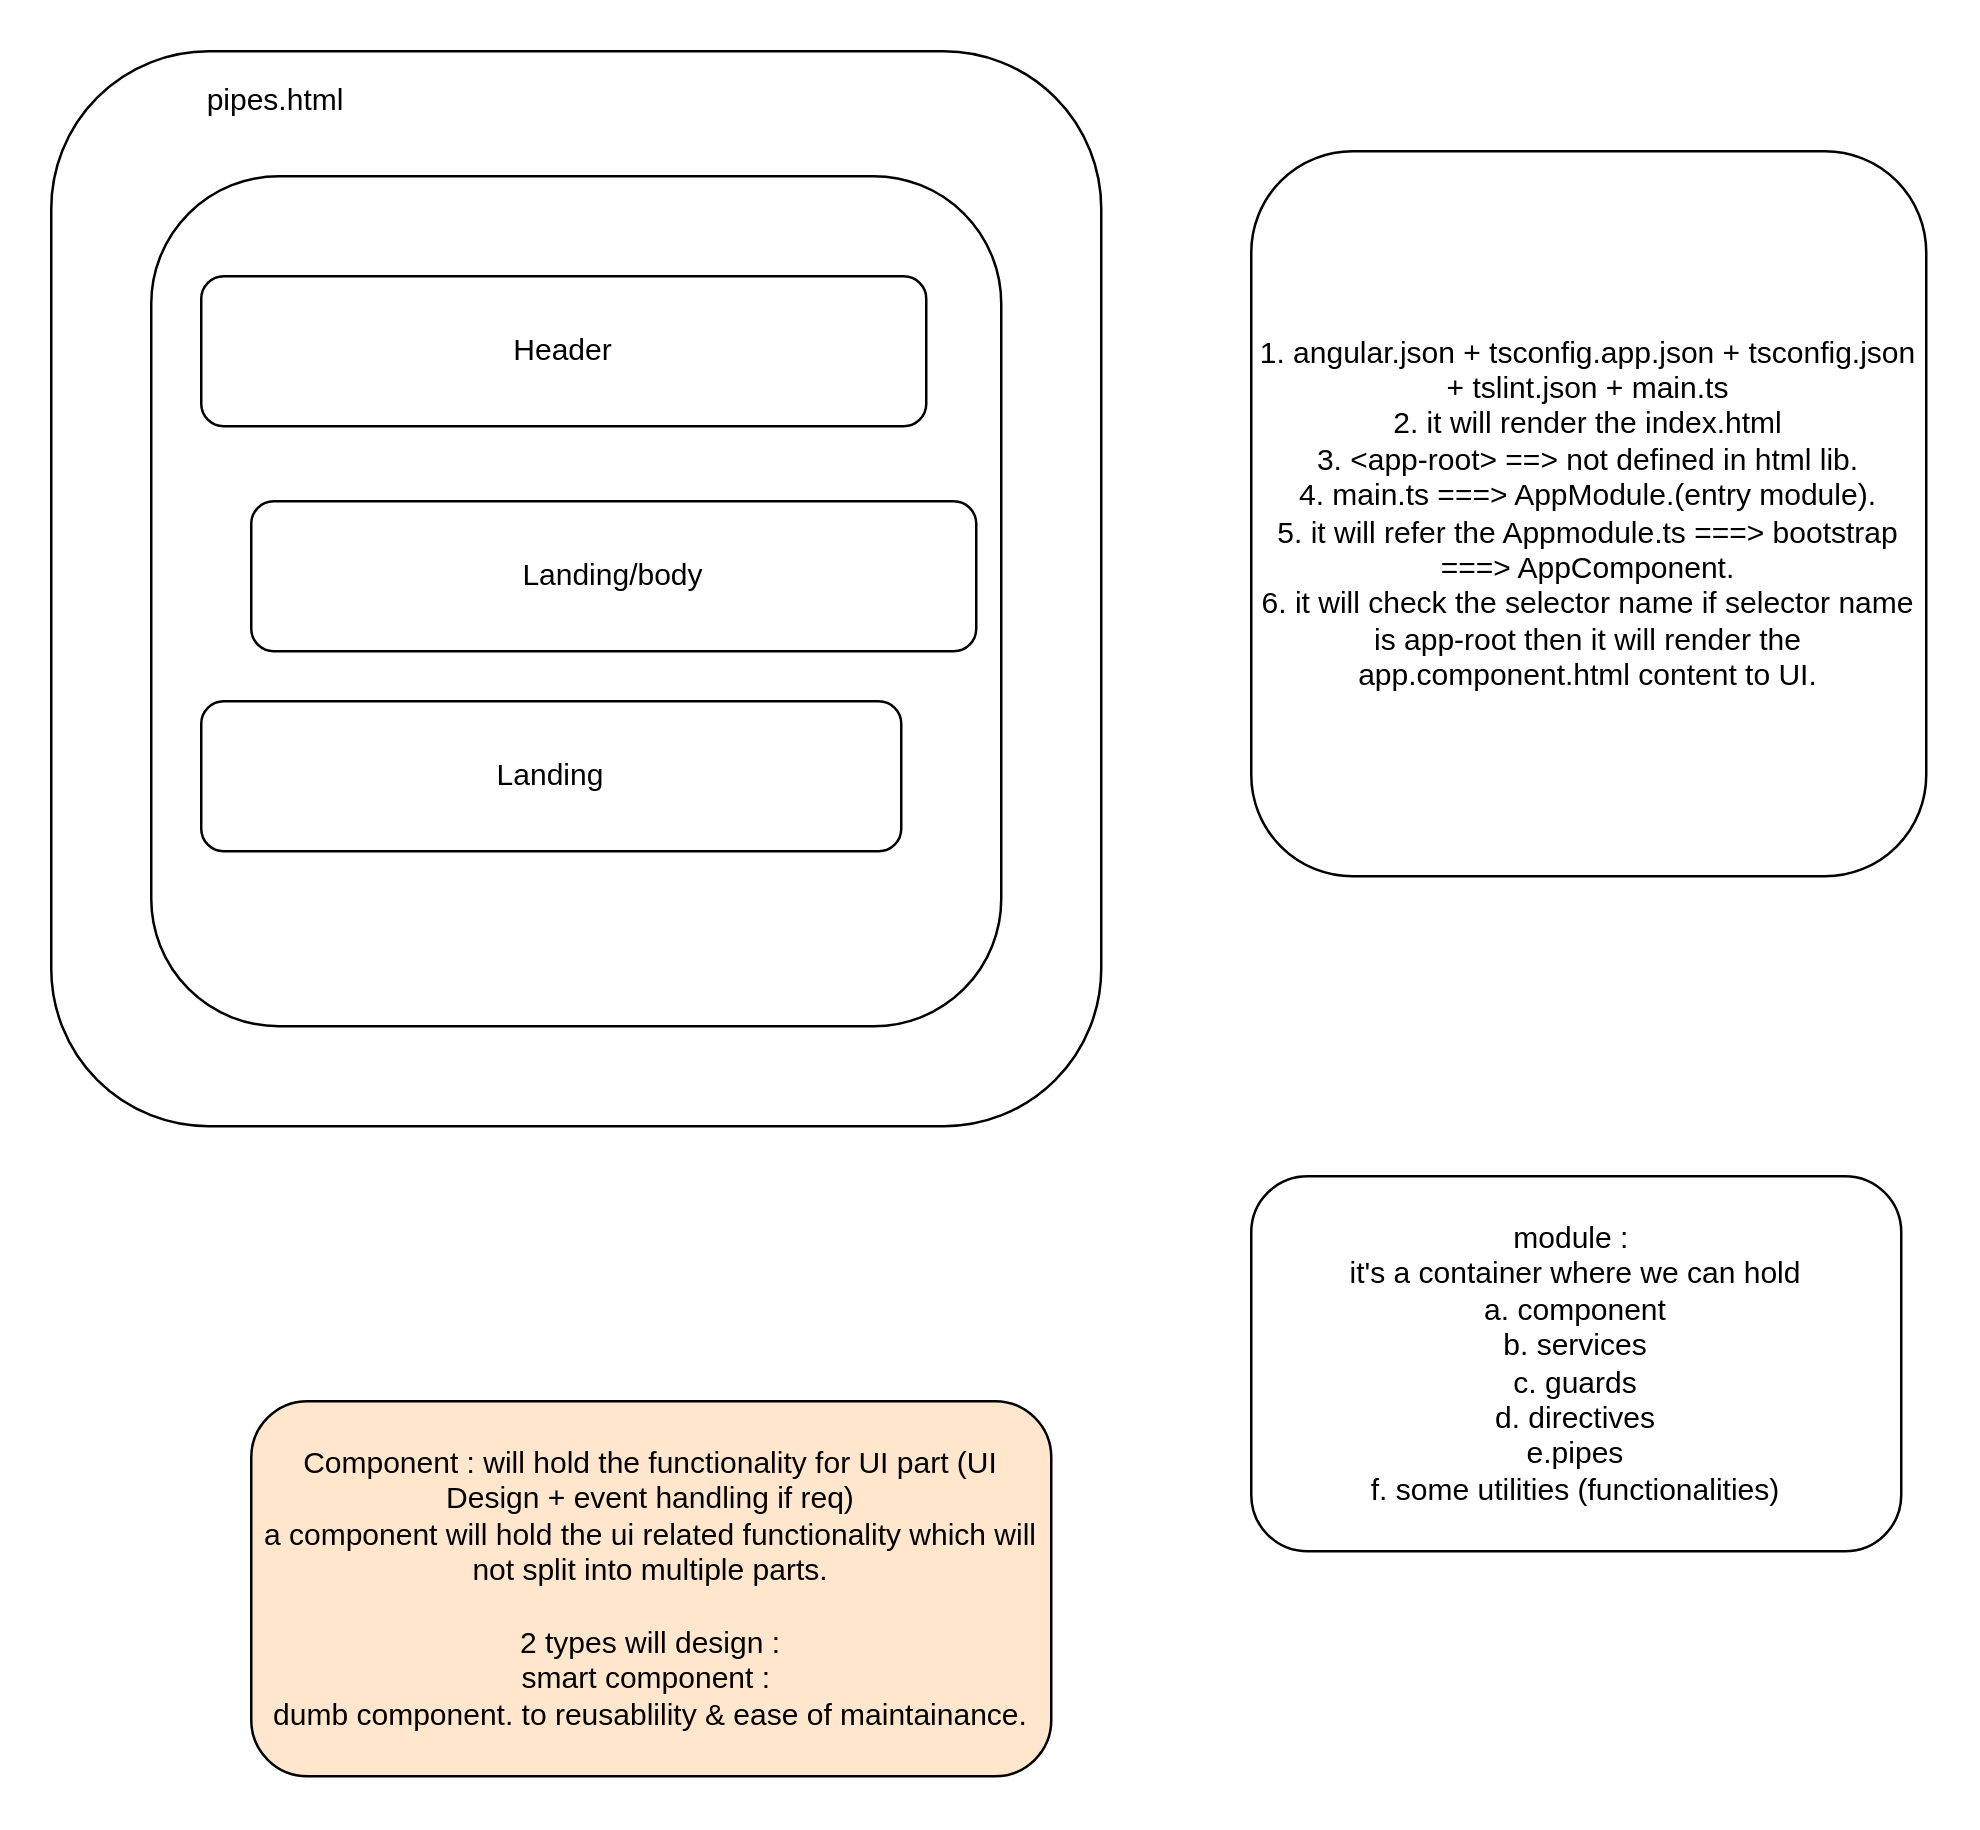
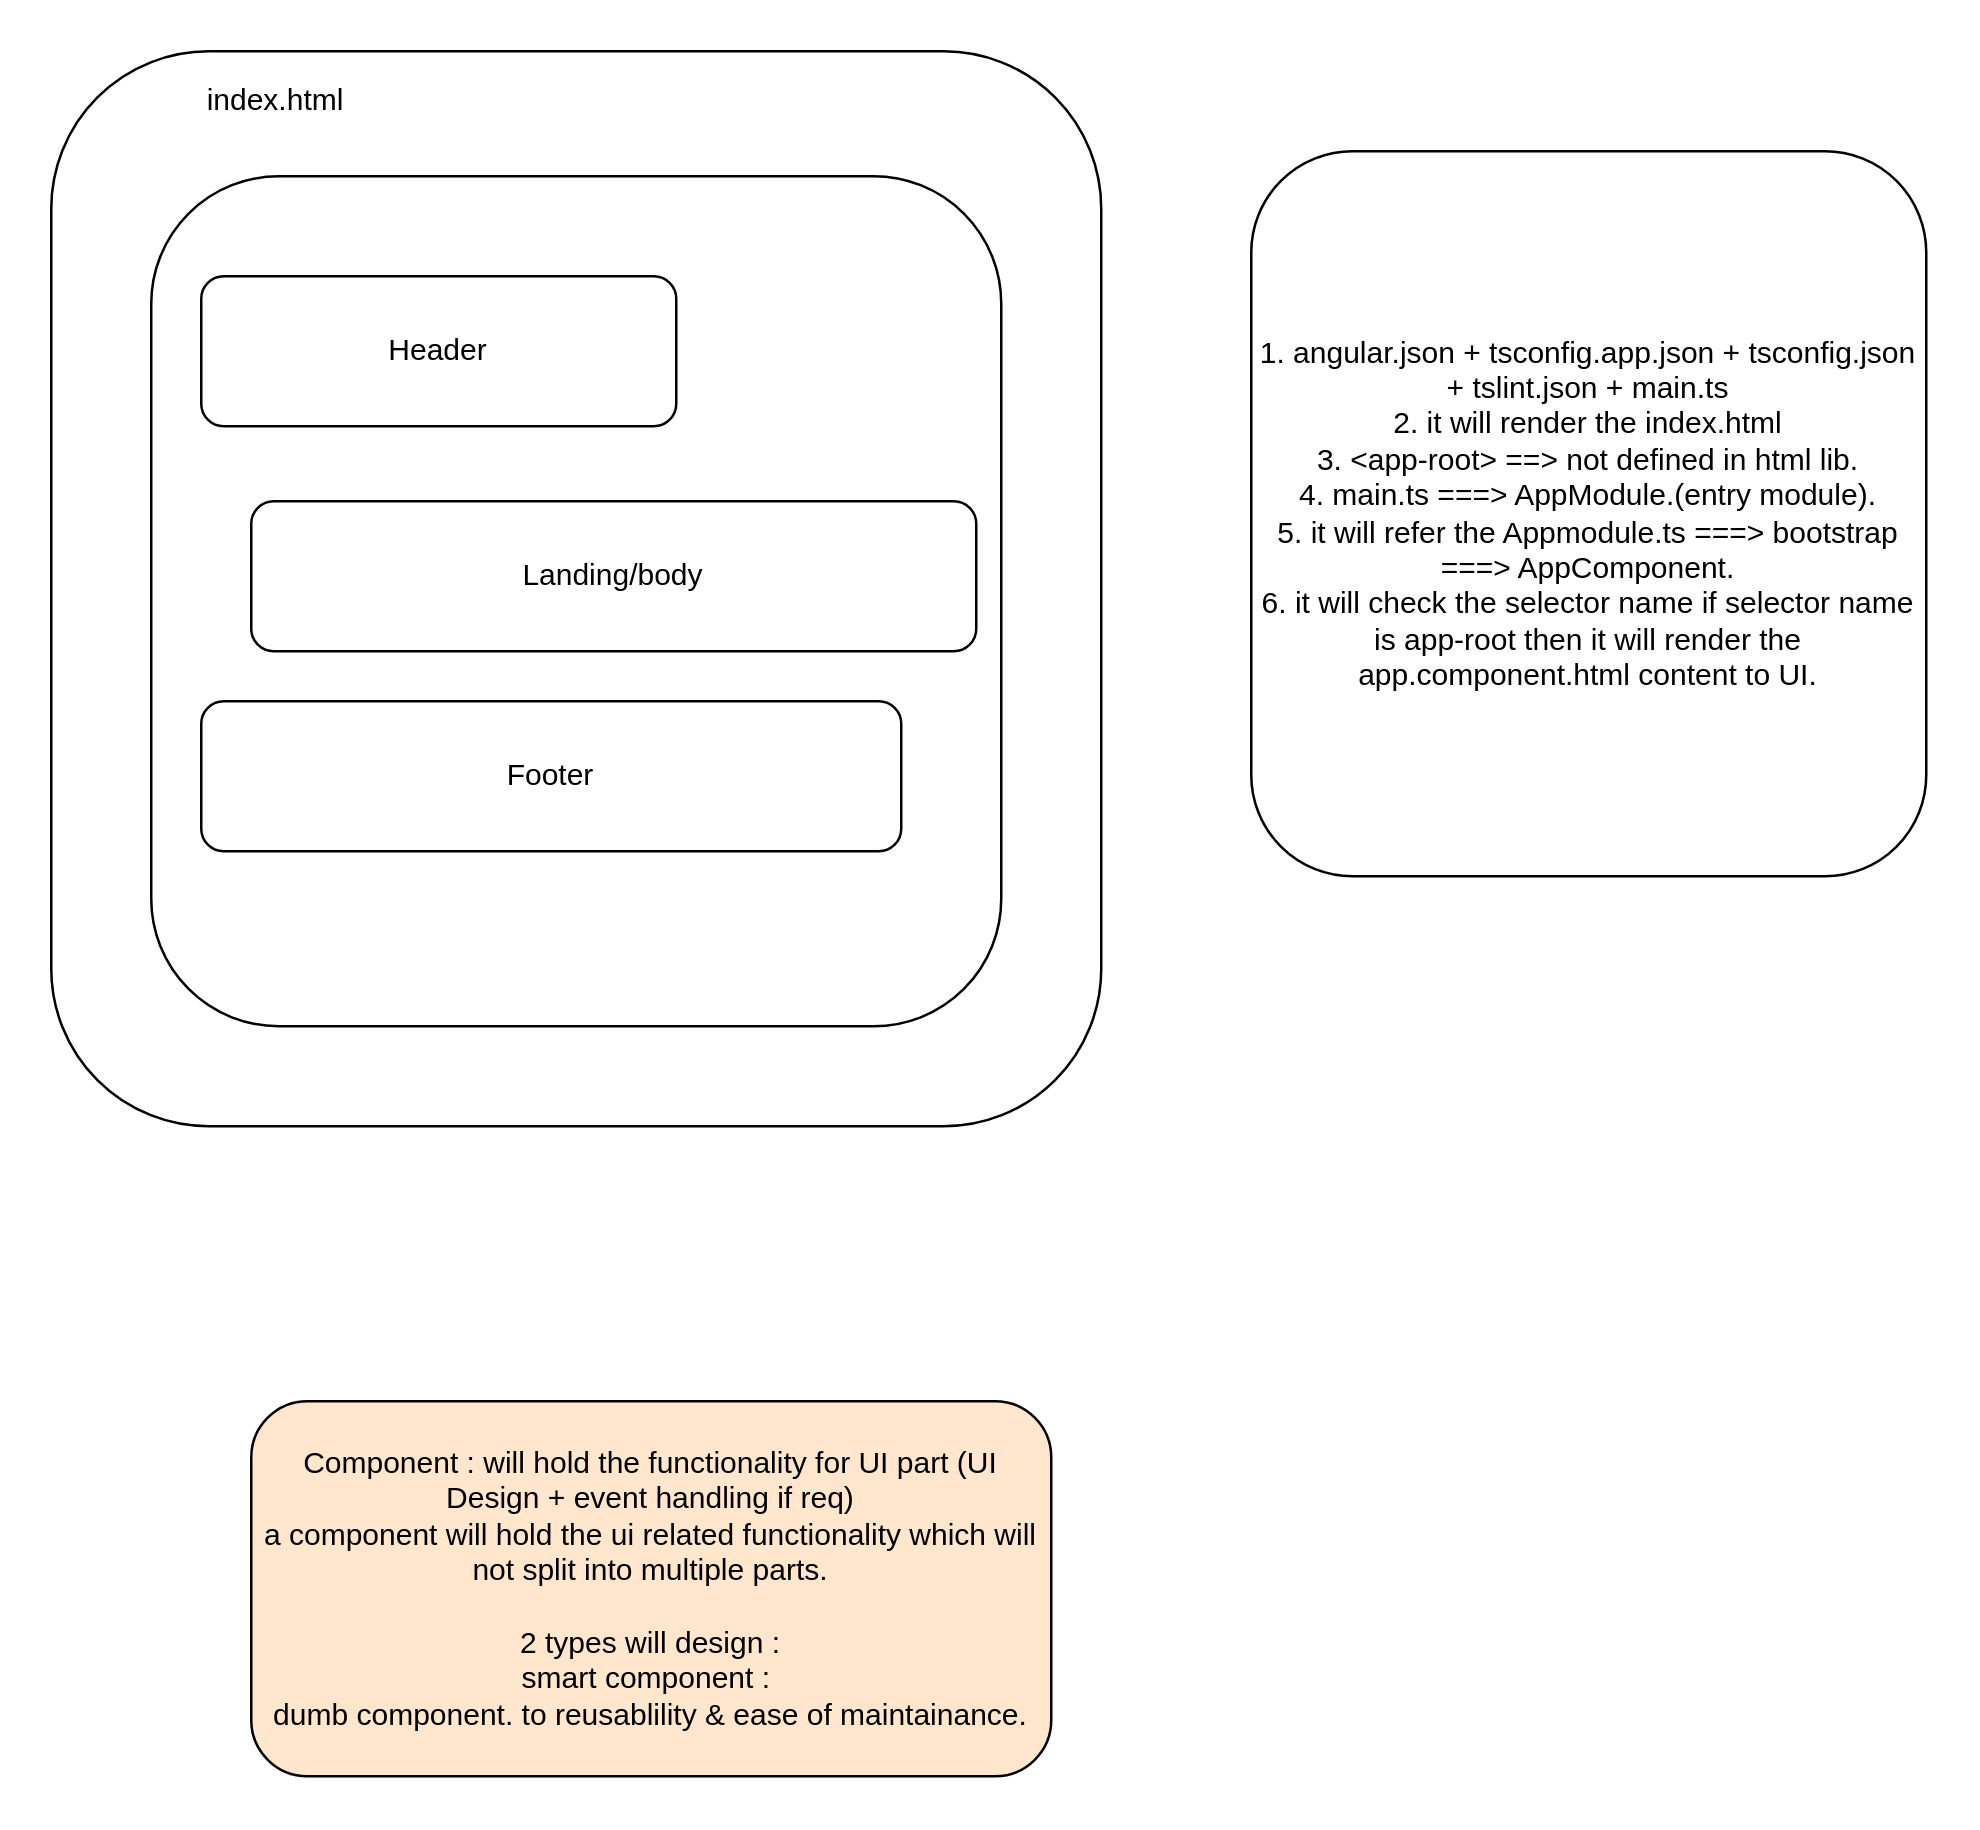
node "pipes.html": label "pipes.html" -> "index.html"
node "Header": size 725x150 -> 475x150
node "Landing": label "Landing" -> "Footer"
node "module : it's a container where we can hold a. component b. services c. guards d. directives e.pipes f. some utilities (functionalities)": removed
